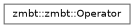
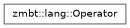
node "zmbt::zmbt::Operator": label "zmbt::zmbt::Operator" -> "zmbt::lang::Operator"
